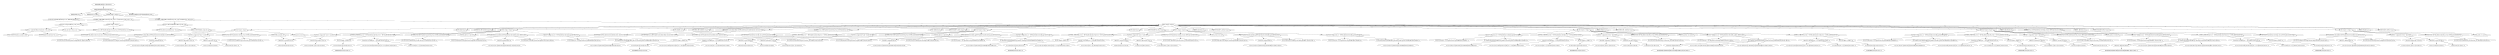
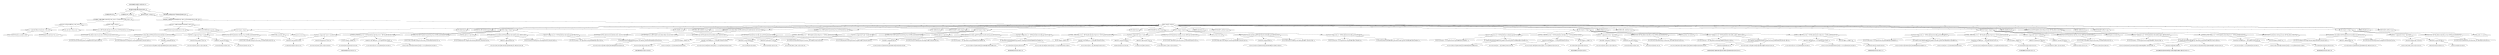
node "(LOCAL,enum TIFFReadDirEntryErr err: TIFFReadDirEntryErr)": removed
node "(IDENTIFIER,m,TIFFReadDirEntryCheckRangeSshortSlong(m))": removed
